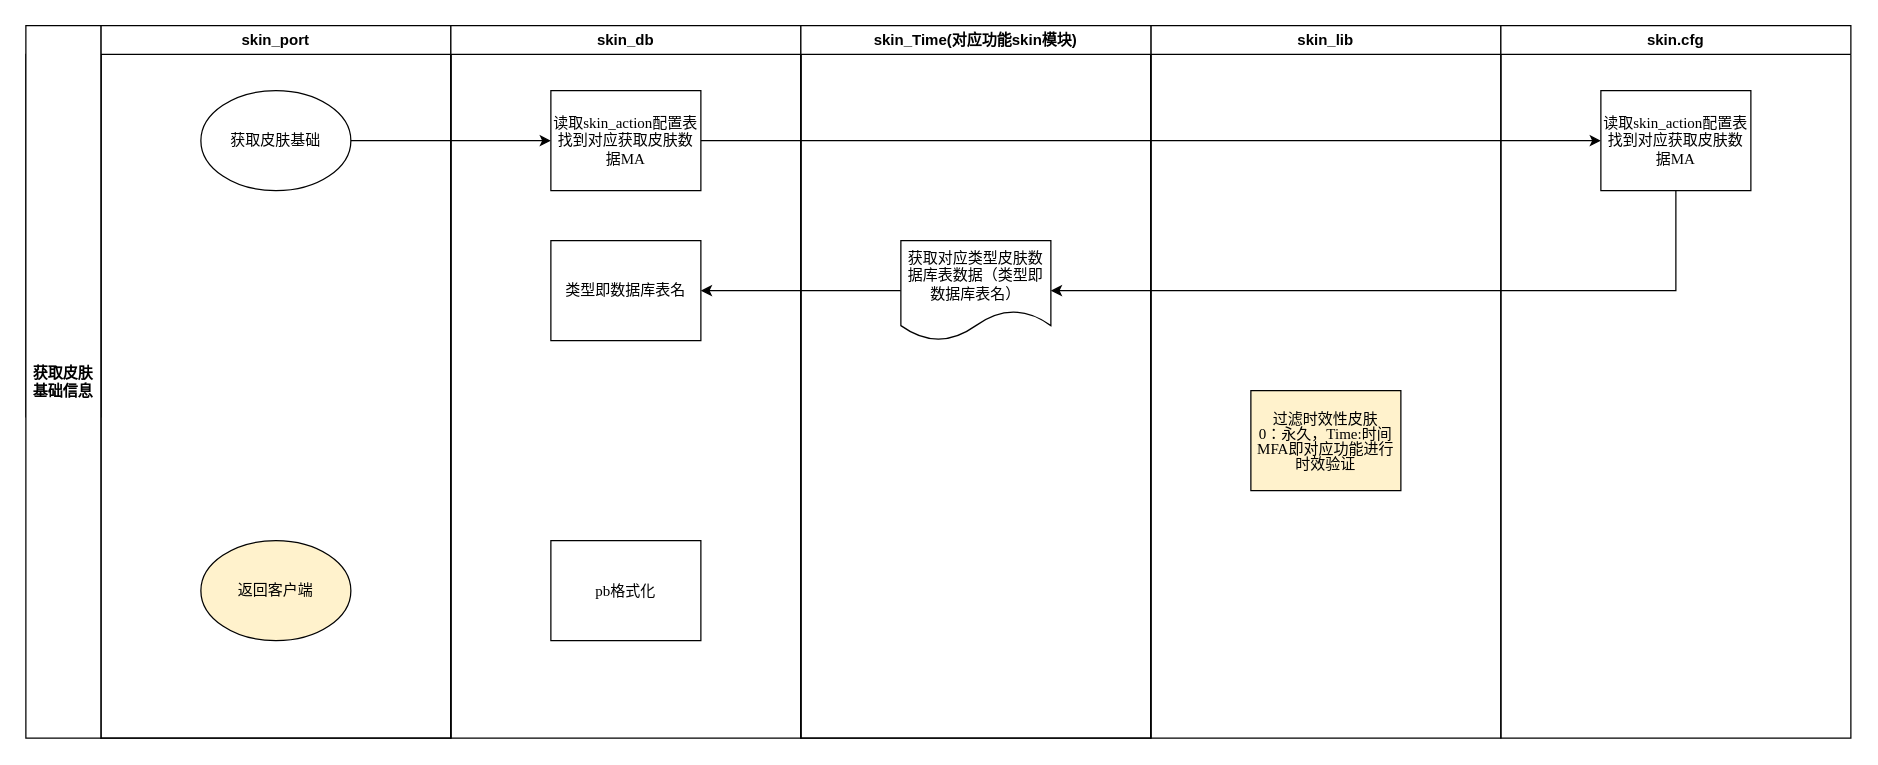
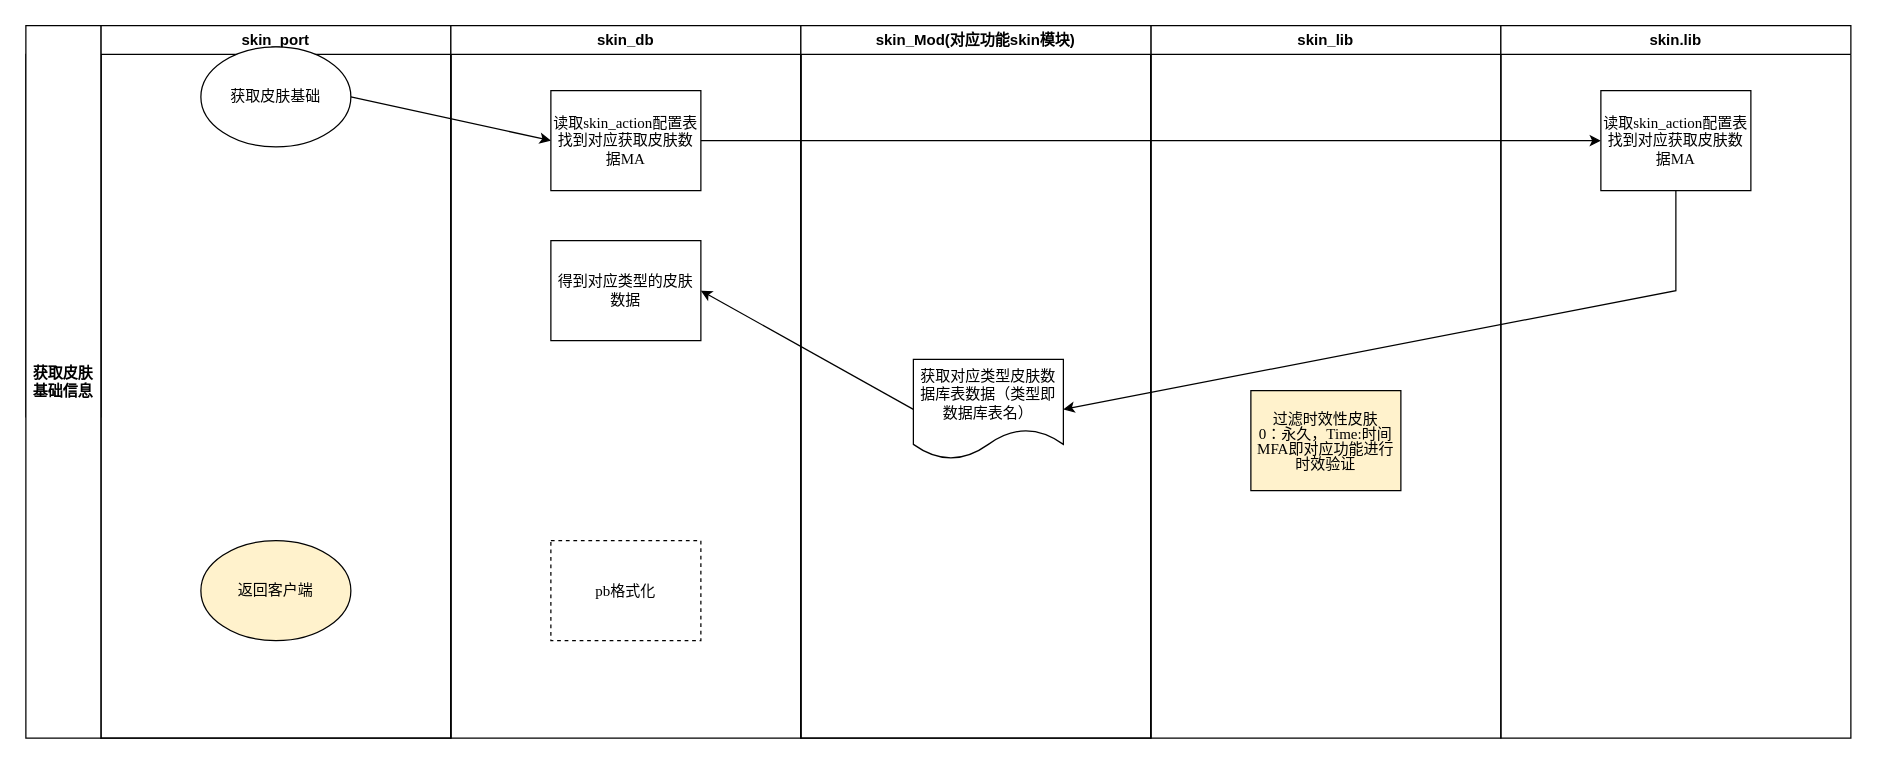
node "skin_Time(对应功能skin模块)": label "skin_Time(对应功能skin模块)" -> "skin_Mod(对应功能skin模块)"
node "skin.cfg": label "skin.cfg" -> "skin.lib"
node "获取皮肤基础": moved (276, 141) -> (276, 97)
node "类型即数据库表名": label "类型即数据库表名" -> "得到对应类型的皮肤数据"
node "获取对应类型皮肤数据库表数据（类型即数据库表名）": moved (976, 291) -> (988, 409)
node "pb格式化": style solid -> dashed
